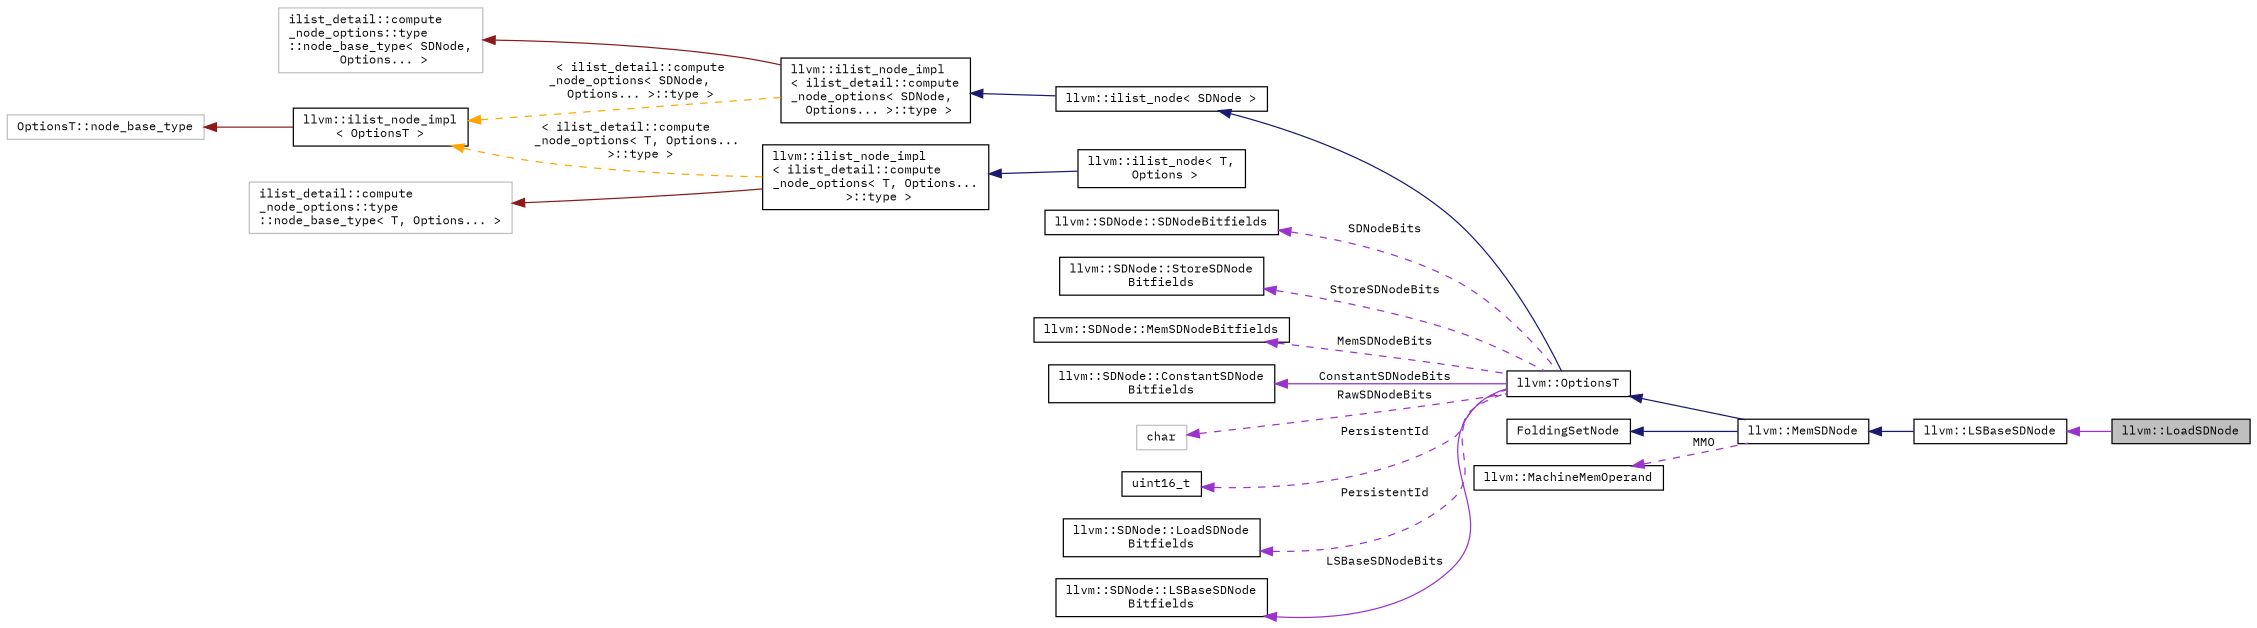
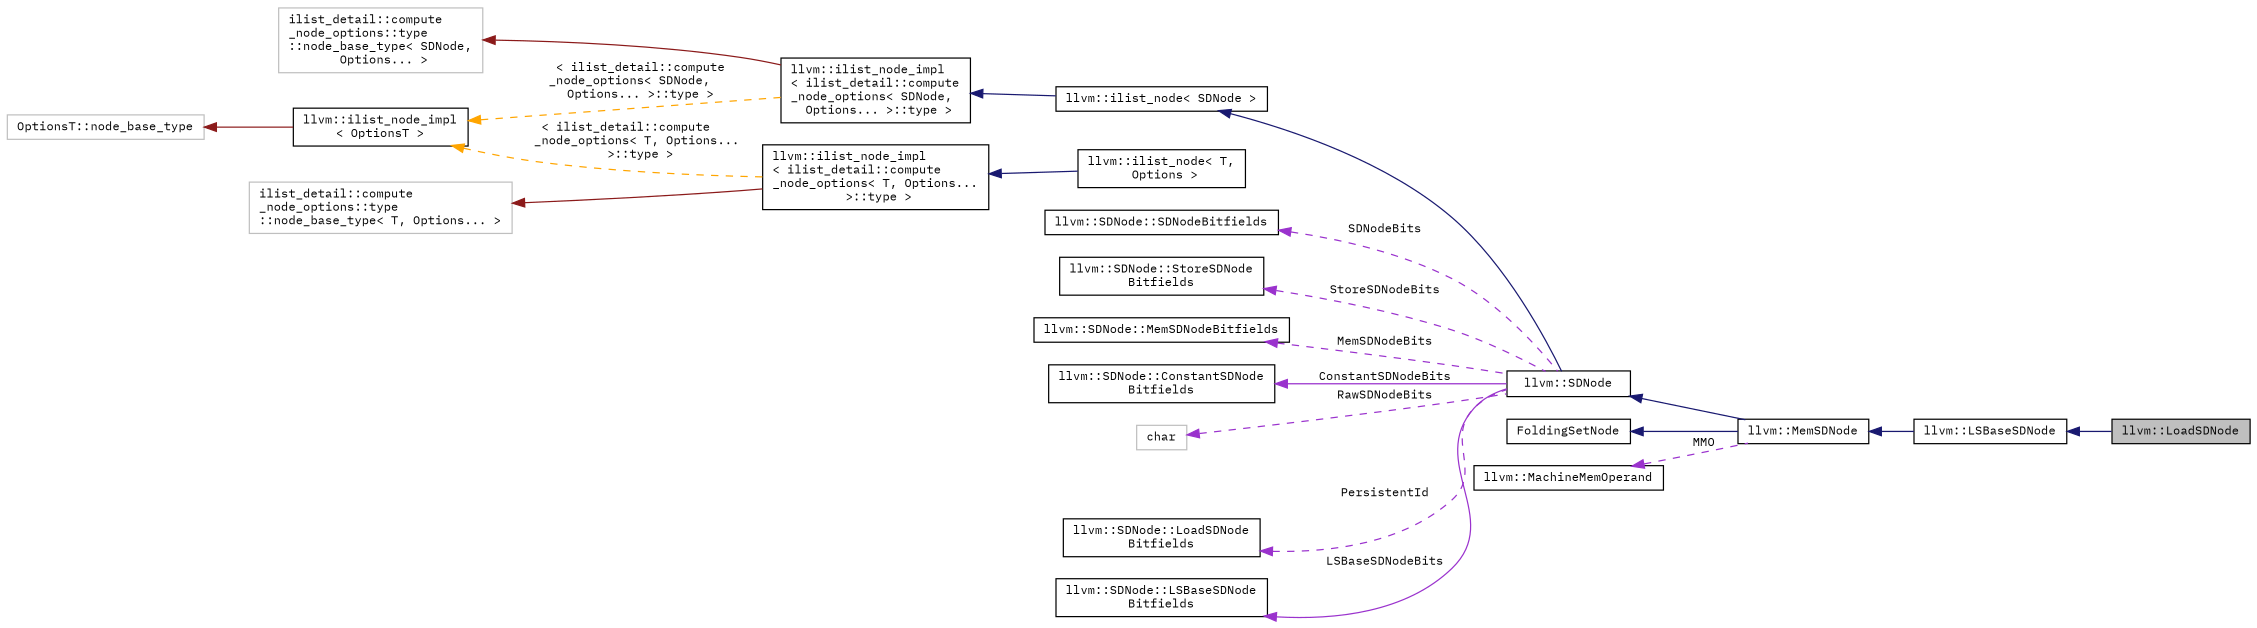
node "llvm::OptionsT": label "llvm::OptionsT" -> "llvm::SDNode"
edge "llvm::LoadSDNode" -> "llvm::LSBaseSDNode": color darkorchid3 -> midnightblue
node "uint16_t": removed
